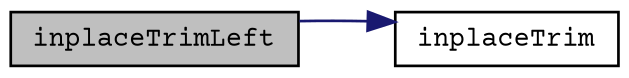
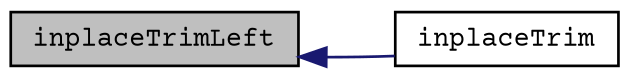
edge "inplaceTrimLeft" -> "inplaceTrim": reversed
